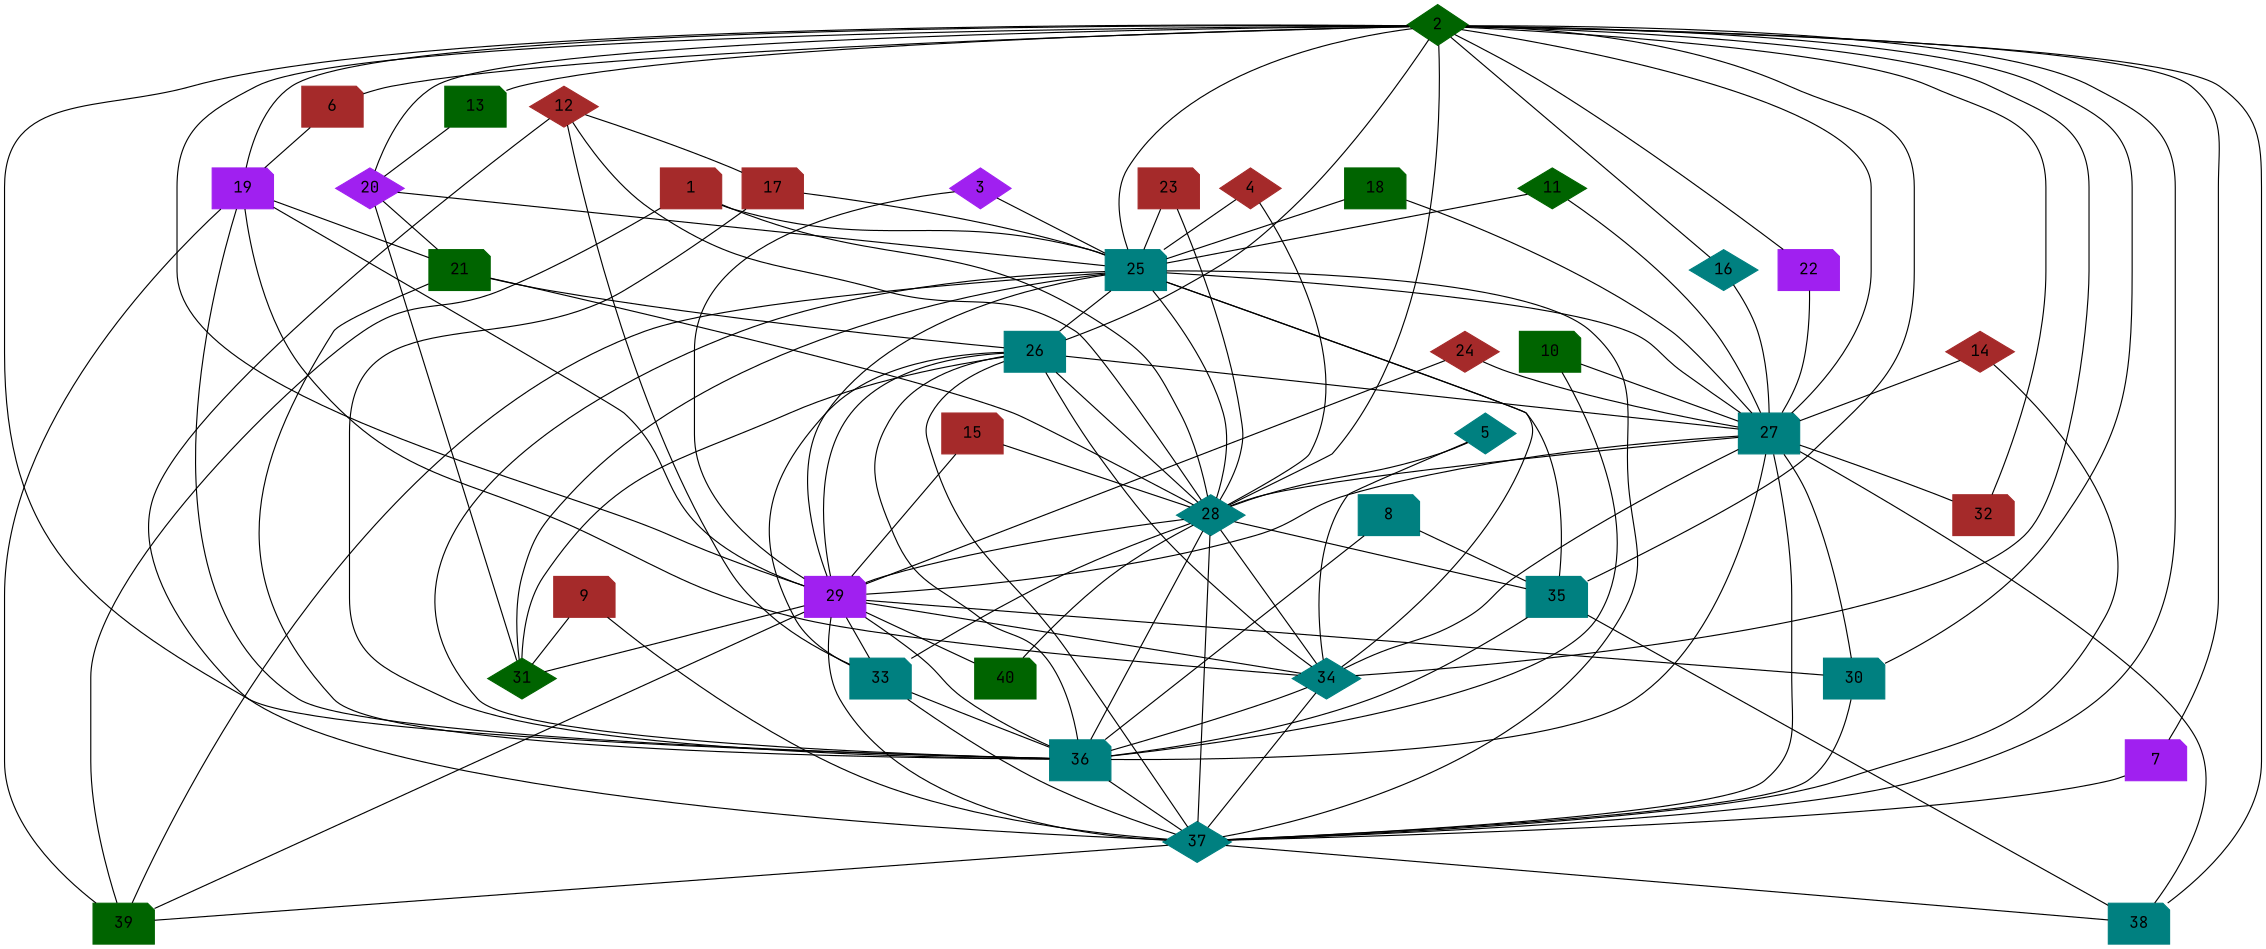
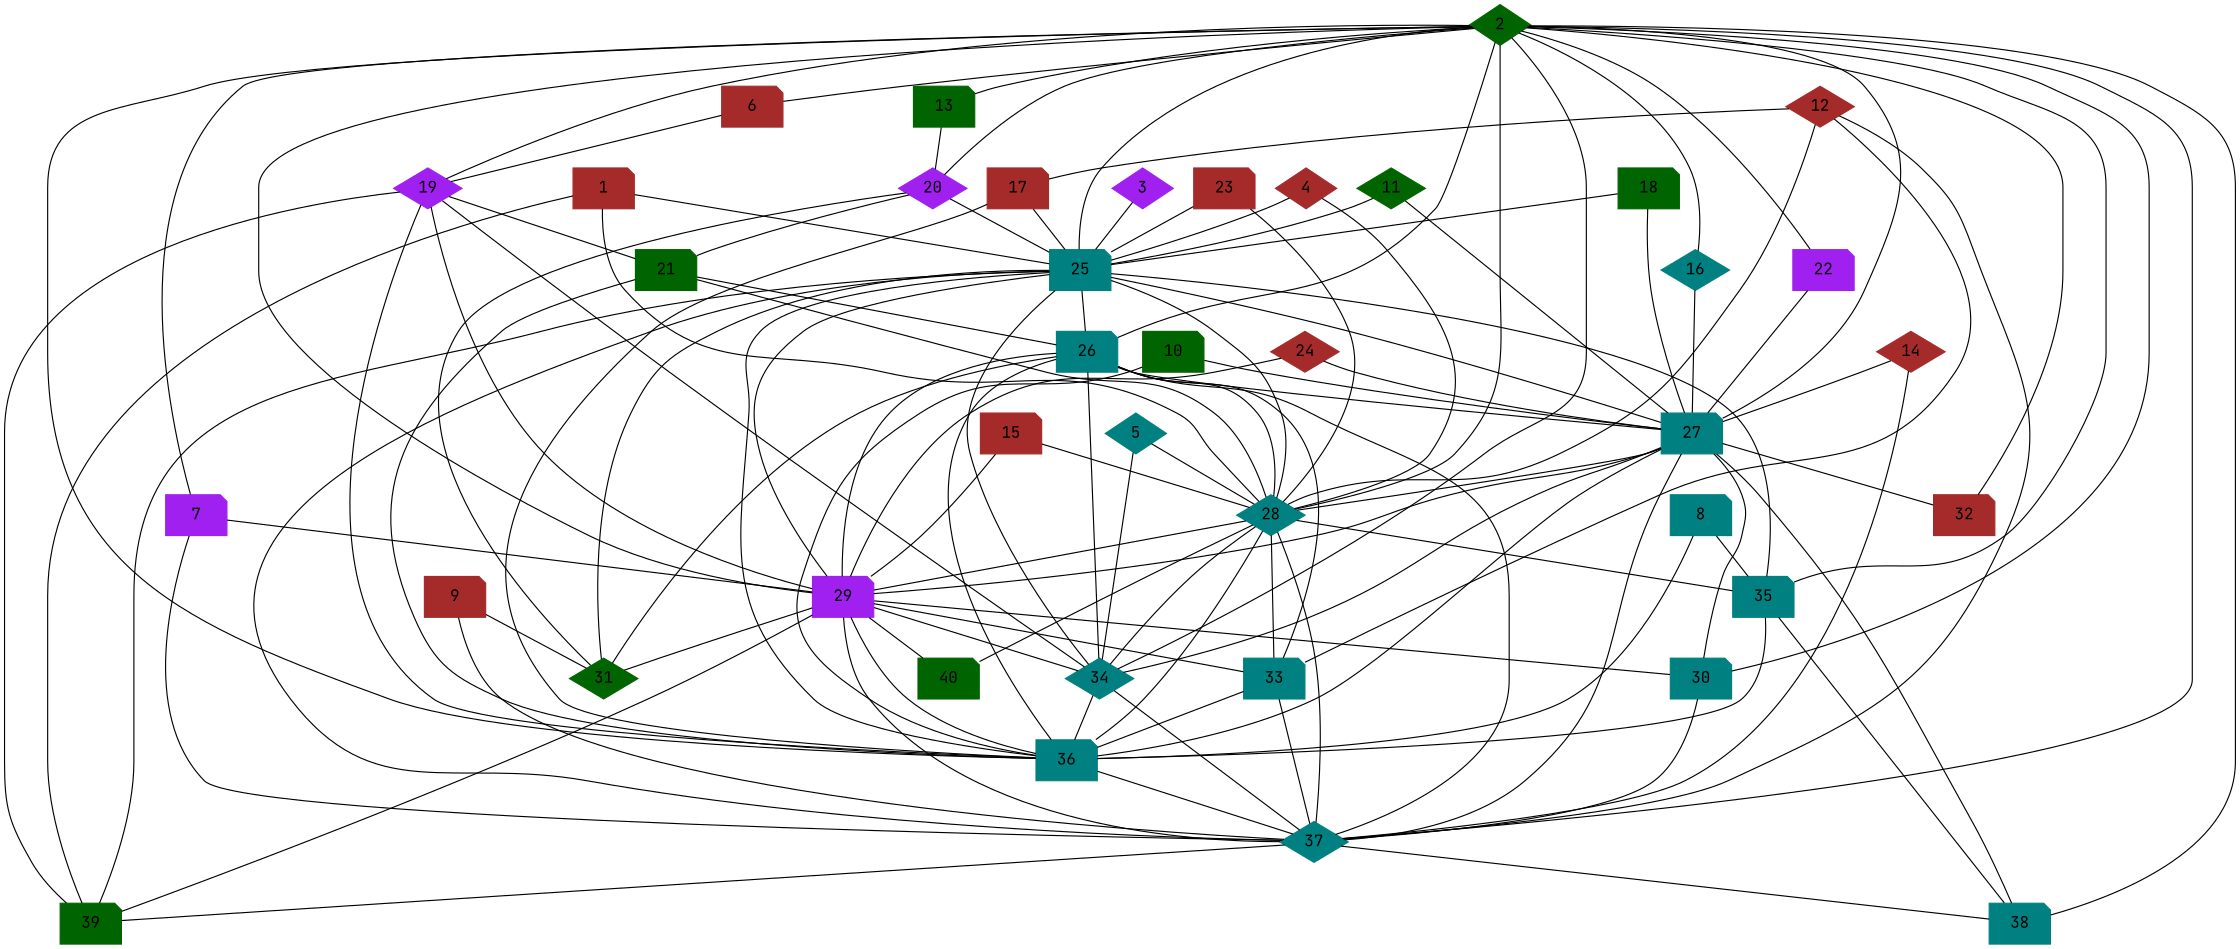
node "19": shape note -> diamond
edge "3" -- "29": now "7" -- "29"
